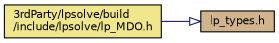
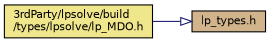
node "3rdParty/lpsolve/build /include/lpsolve/lp_MDO.h": label "3rdParty/lpsolve/build /include/lpsolve/lp_MDO.h" -> "3rdParty/lpsolve/build /types/lpsolve/lp_MDO.h"
